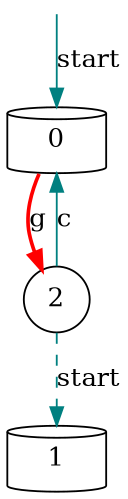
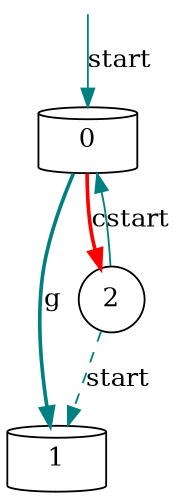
edge "0" -> "2": label "g" -> "c"
edge "2" -> "0": label "c" -> "start"
edge "0" -> "1": added, label "g"
